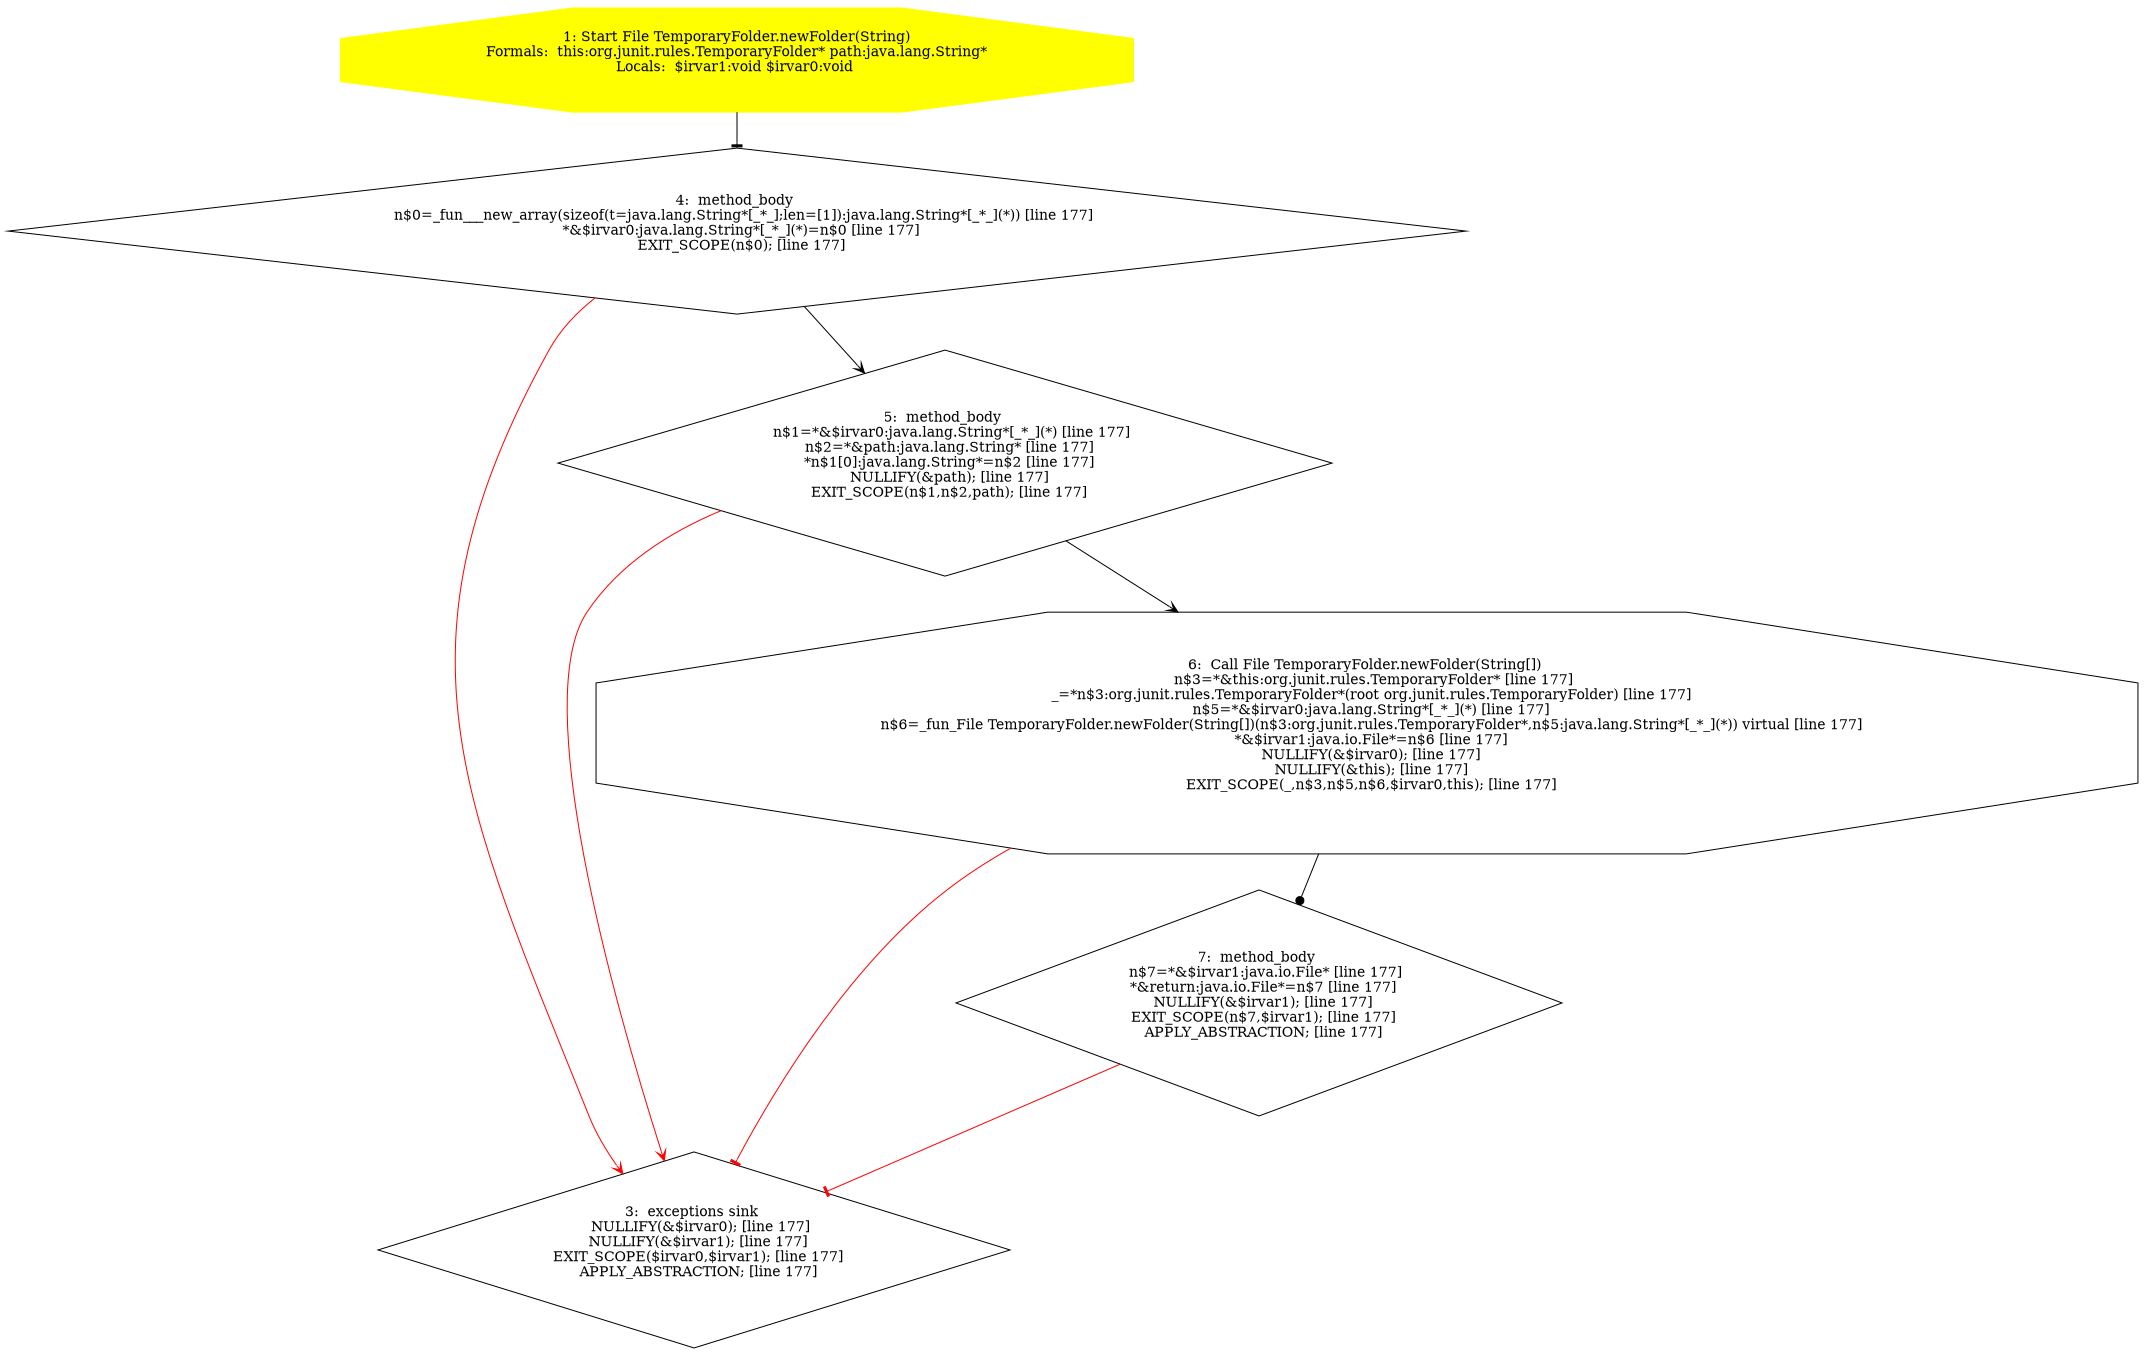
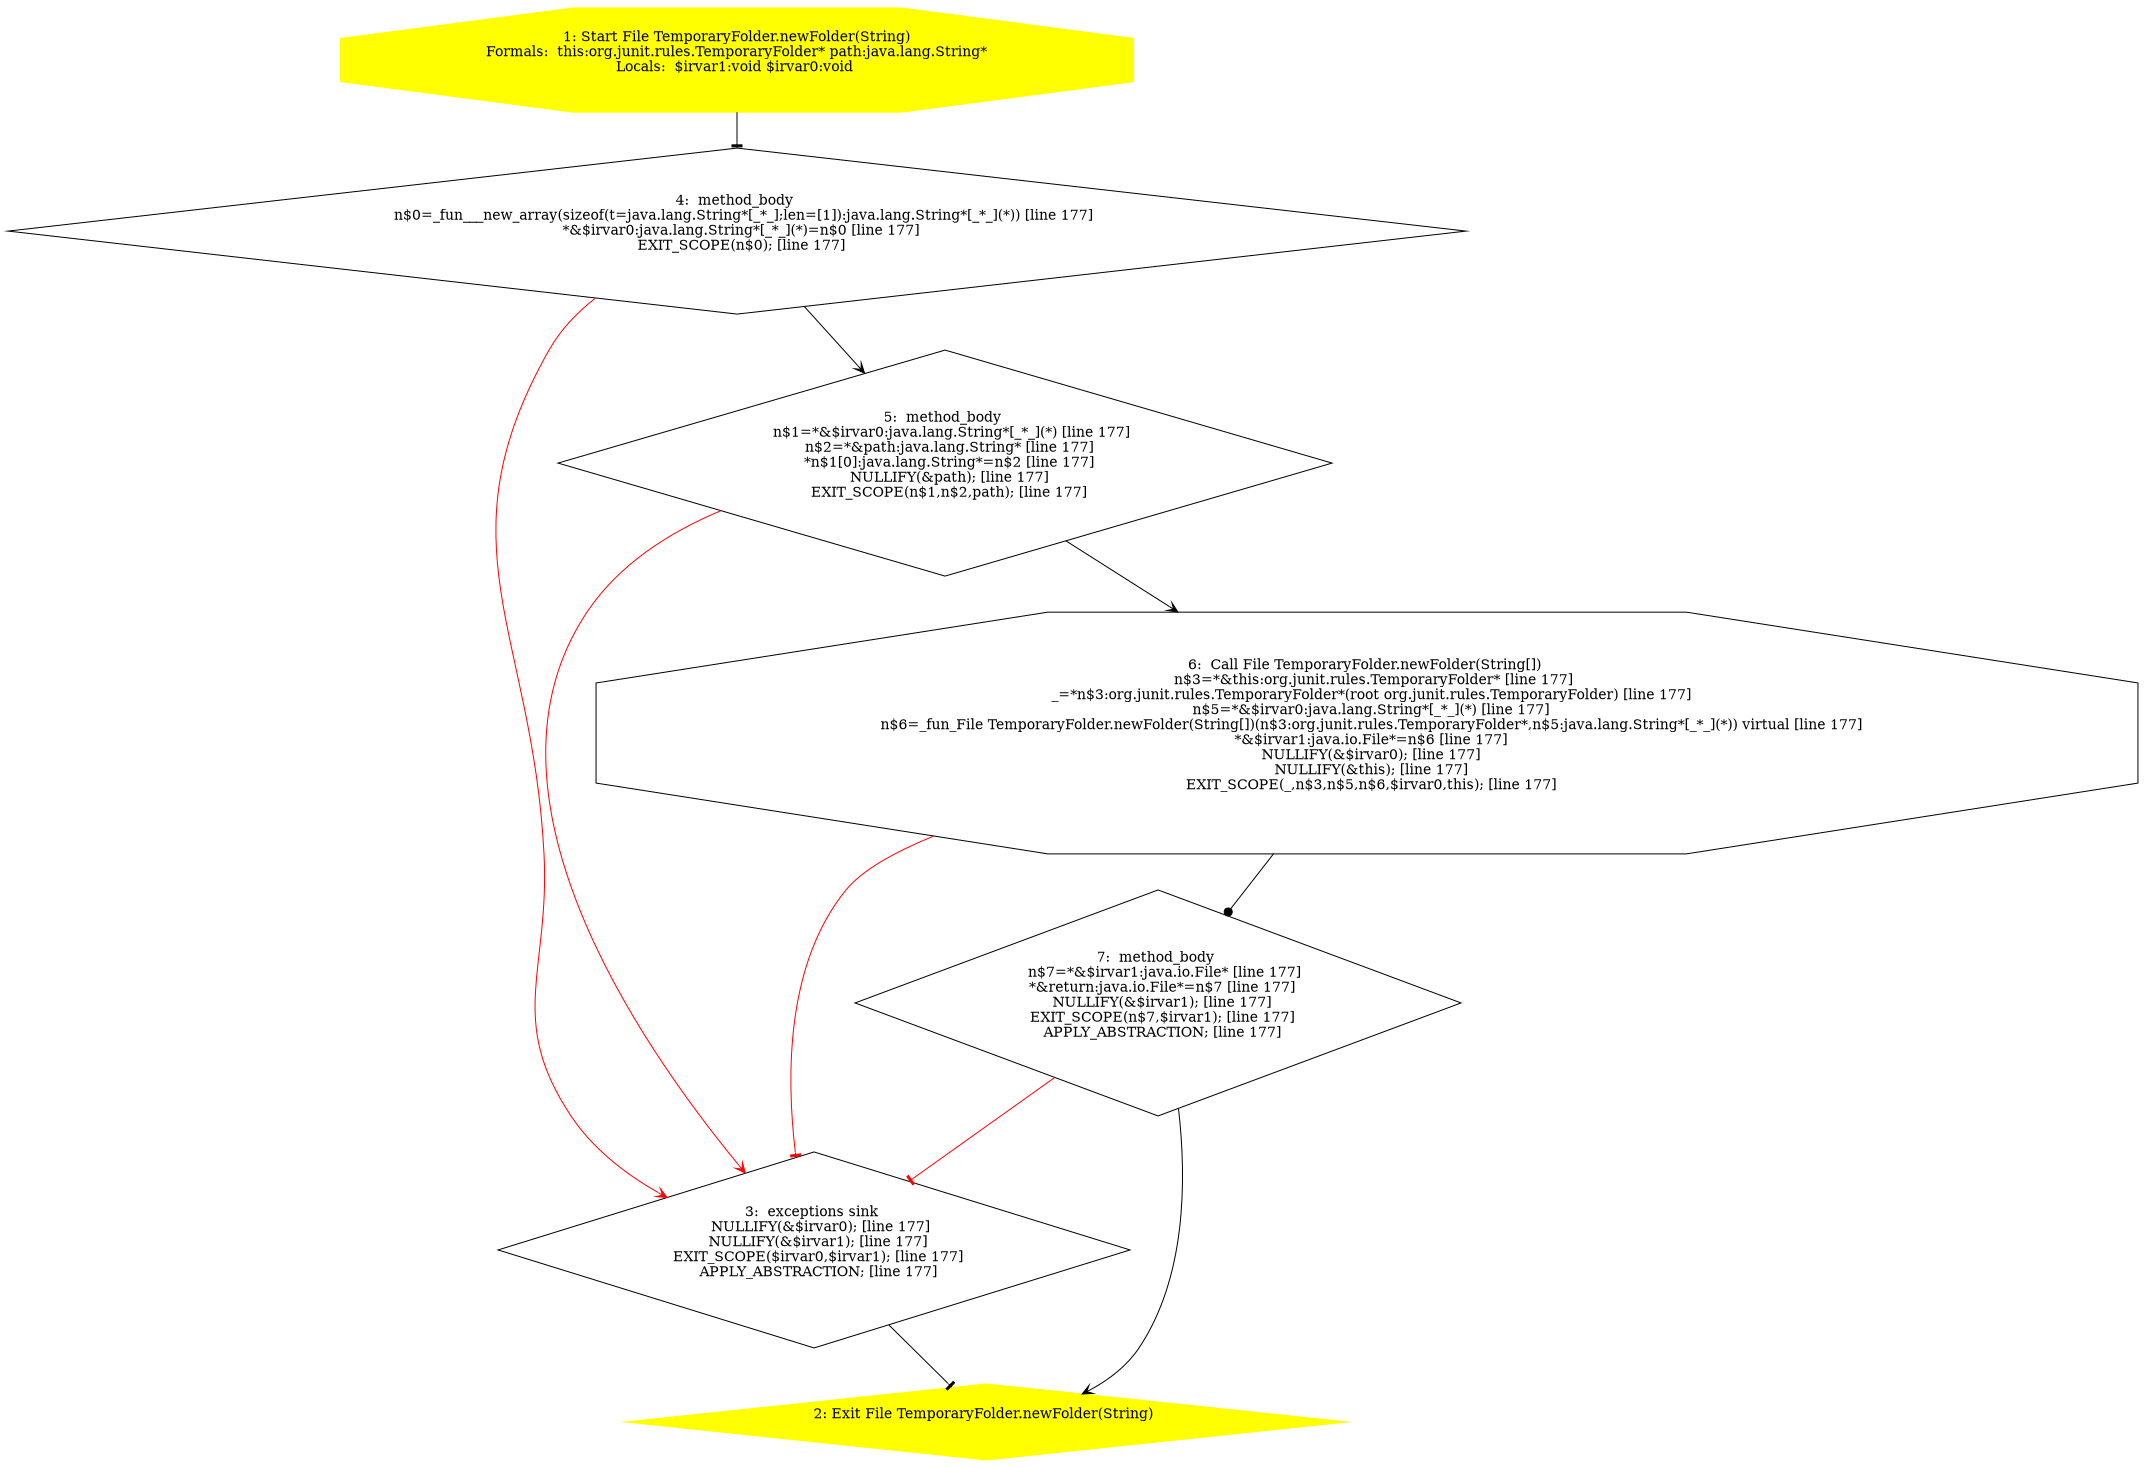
node "2: Exit File TemporaryFolder.newFolder(String)": added
